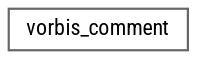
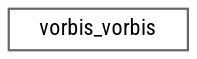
node "vorbis_comment": label "vorbis_comment" -> "vorbis_vorbis"
